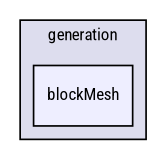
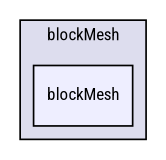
cluster "generation": label "generation" -> "blockMesh"
